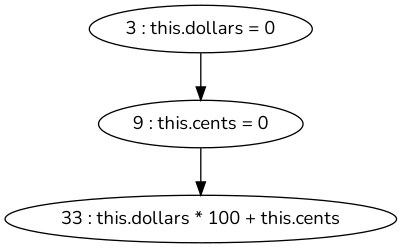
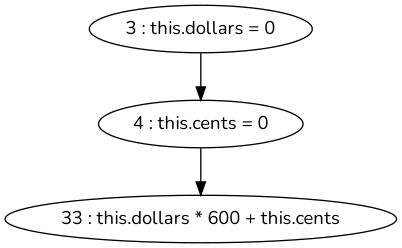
node "9 : this.cents = 0": label "9 : this.cents = 0" -> "4 : this.cents = 0"
node "33 : this.dollars * 100 + this.cents": label "33 : this.dollars * 100 + this.cents" -> "33 : this.dollars * 600 + this.cents"
